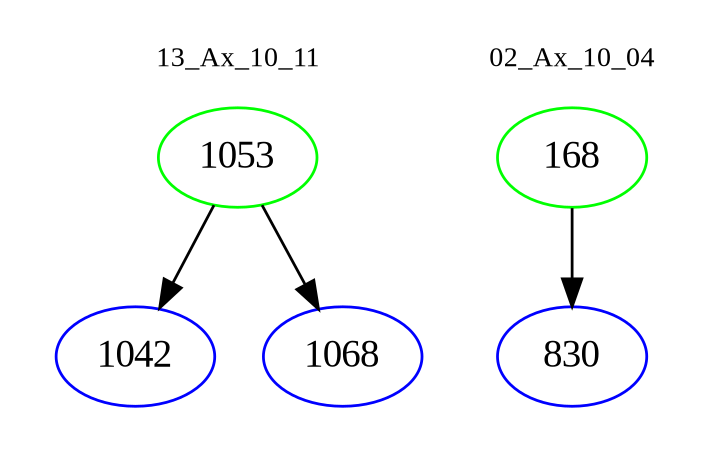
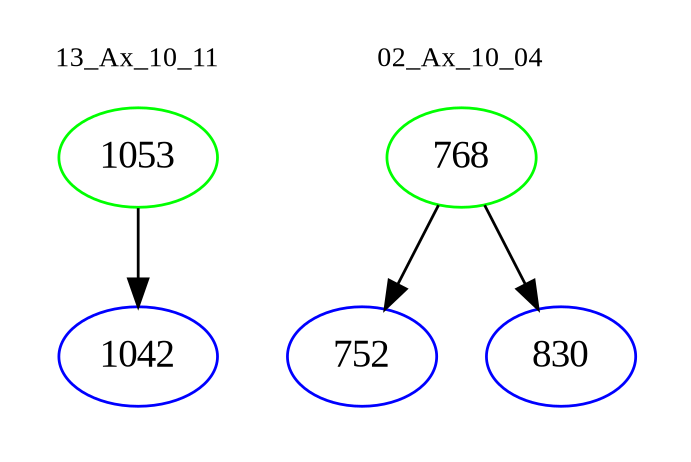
node "168": label "168" -> "768"
node "1068": removed
node "752": added
